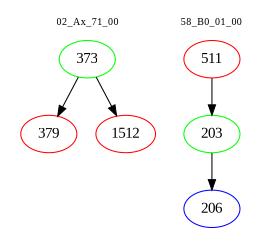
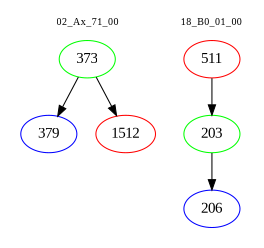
cluster "58_B0_01_00": label "58_B0_01_00" -> "18_B0_01_00"
node "379": color red -> blue
